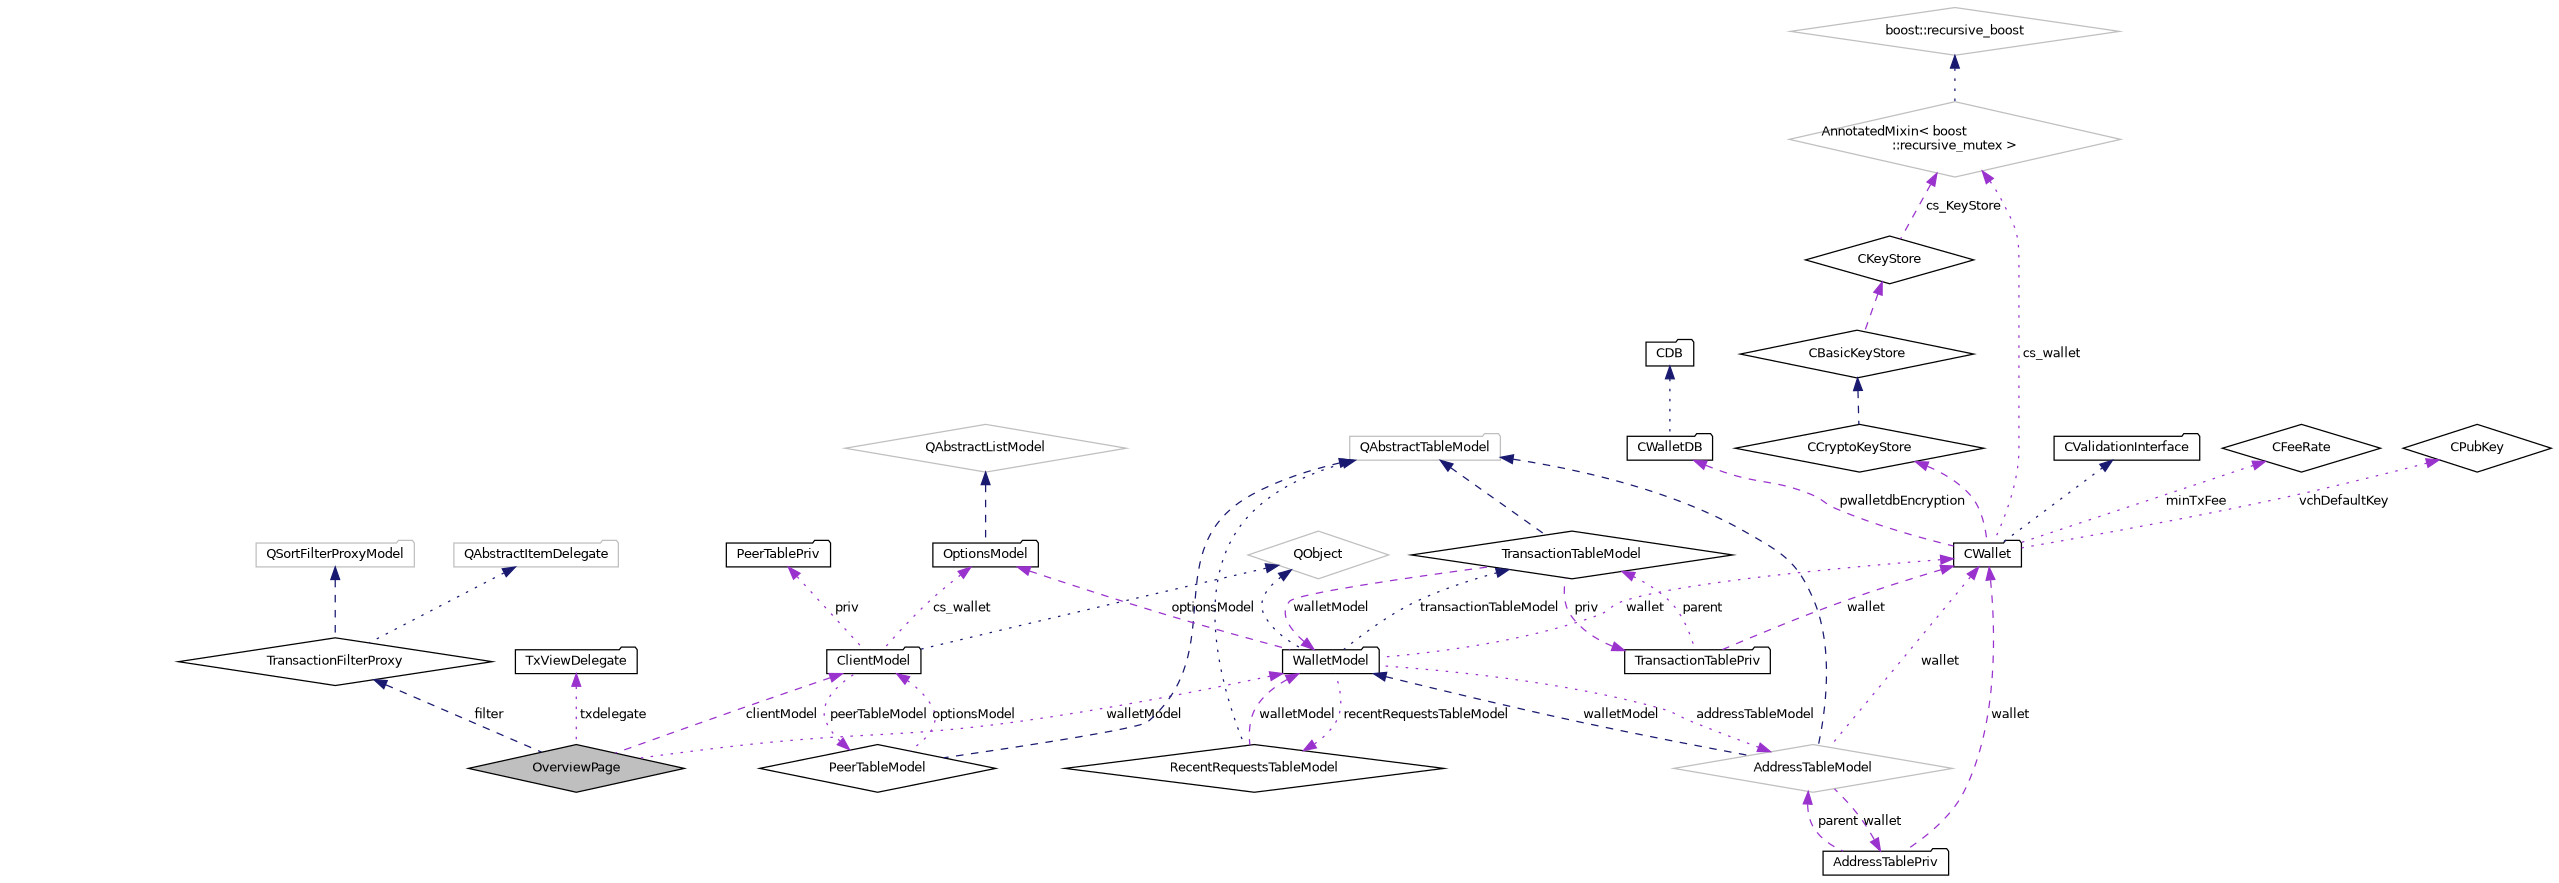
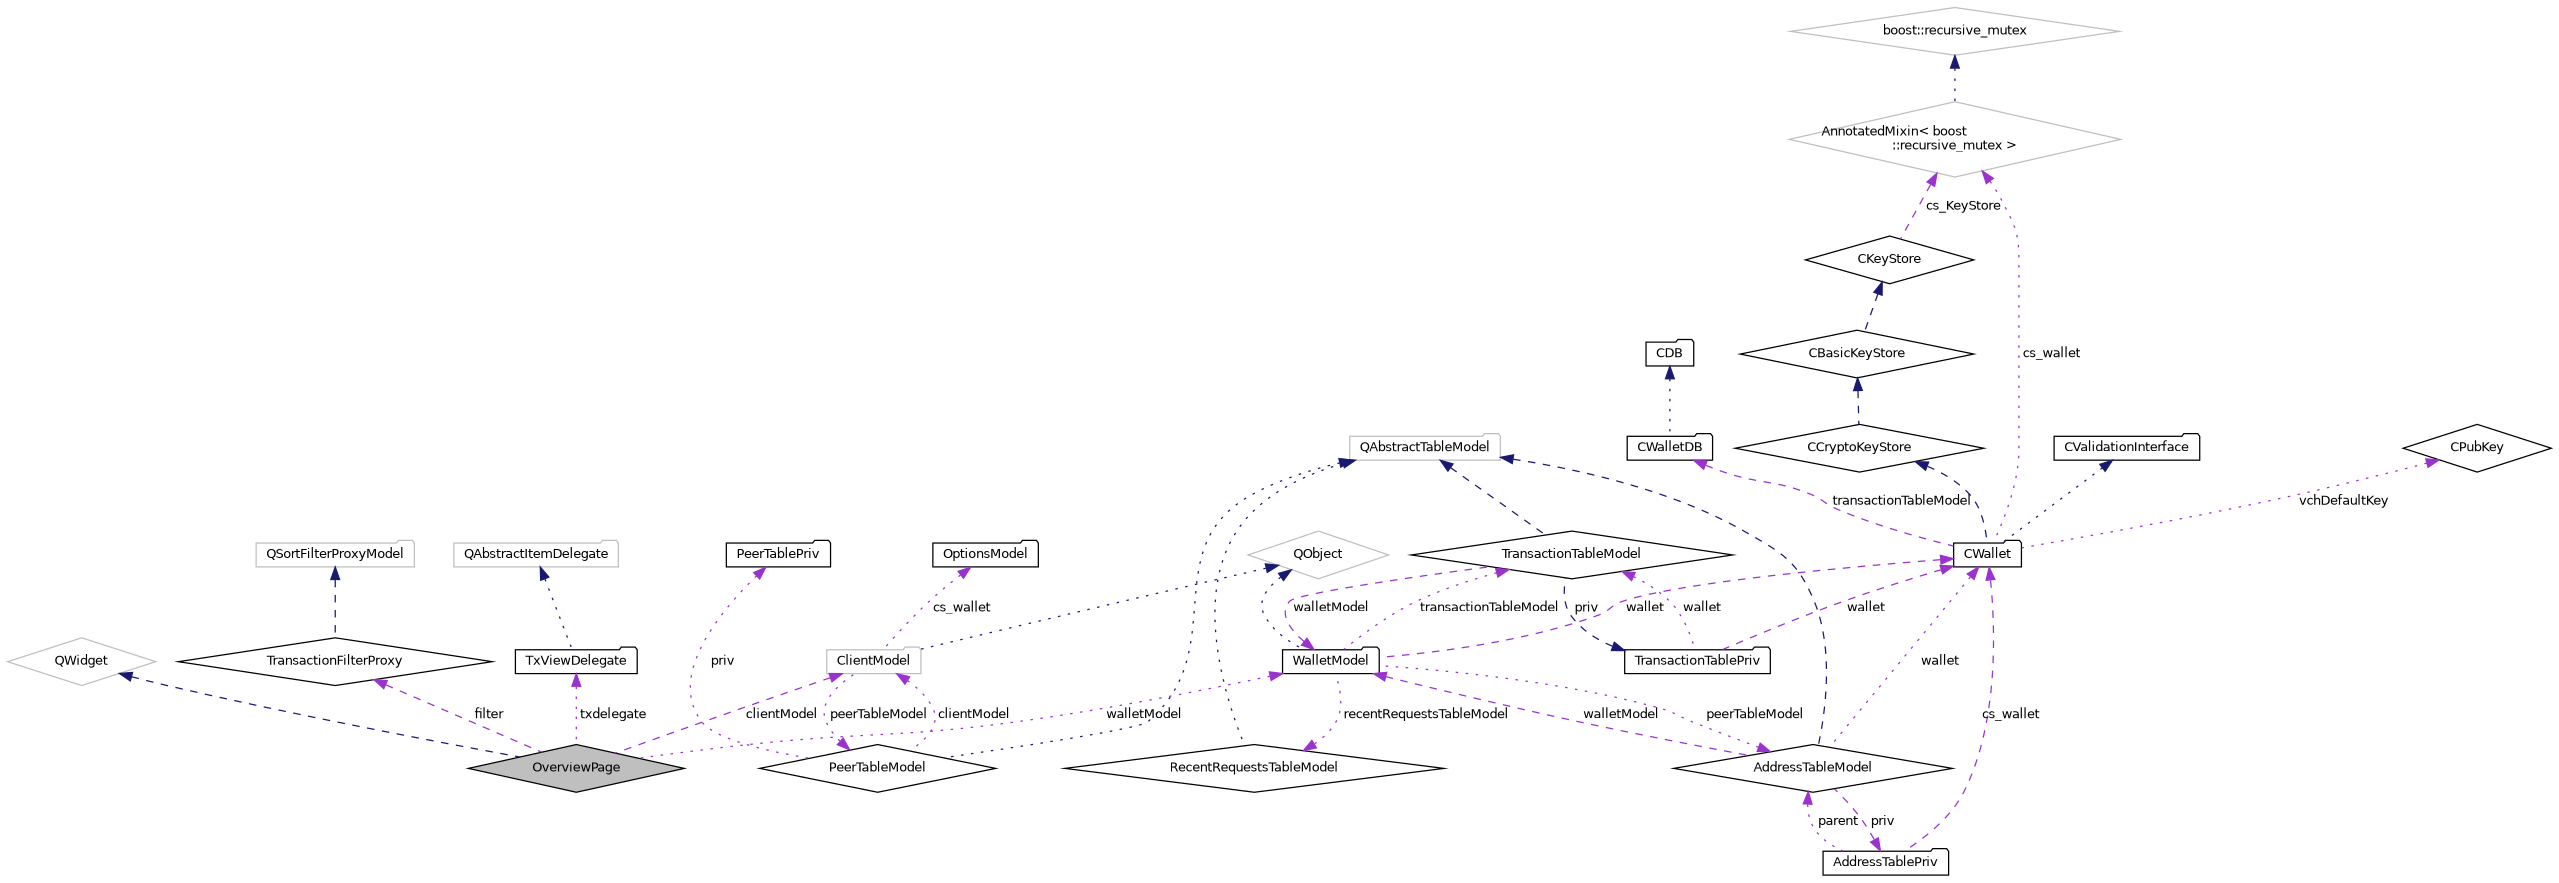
node "boost::recursive_boost": label "boost::recursive_boost" -> "boost::recursive_mutex"
edge "CBasicKeyStore" -> "CKeyStore": color darkorchid3 -> midnightblue
node "QAbstractListModel": removed
node "CFeeRate": removed
edge "CWallet" -> "CCryptoKeyStore": color darkorchid3 -> midnightblue
edge "CWallet" -> "CWalletDB": label " pwalletdbEncryption" -> " transactionTableModel"
edge "WalletModel" -> "CWallet": style dotted -> dashed
edge "WalletModel" -> "TransactionTableModel": color midnightblue -> darkorchid3
edge "TransactionFilterProxy" -> "QAbstractItemDelegate": now "TxViewDelegate" -> "QAbstractItemDelegate"
edge "TransactionTablePriv" -> "TransactionTableModel": label " parent" -> " wallet"
edge "ClientModel" -> "PeerTablePriv": now "PeerTableModel" -> "PeerTablePriv"
edge "WalletModel" -> "OptionsModel": removed, label "optionsModel"
edge "TransactionTableModel" -> "TransactionTablePriv": color darkorchid3 -> midnightblue
edge "PeerTableModel" -> "QAbstractTableModel": style dashed -> dotted
node "QWidget": added
node "ClientModel": color black -> grey75
edge "RecentRequestsTableModel" -> "WalletModel": removed, label "walletModel"
edge "PeerTableModel" -> "ClientModel": label " optionsModel" -> " clientModel"
edge "WalletModel" -> "AddressTableModel": label " addressTableModel" -> " peerTableModel"
edge "AddressTablePriv" -> "CWallet": label " wallet" -> " cs_wallet"
edge "OverviewPage" -> "TransactionFilterProxy": color midnightblue -> darkorchid3
edge "AddressTableModel" -> "WalletModel": color midnightblue -> darkorchid3
node "AddressTableModel": color grey75 -> black
edge "AddressTableModel" -> "AddressTablePriv": label " wallet" -> " priv"
edge "AddressTablePriv" -> "AddressTableModel": style dashed -> dotted
